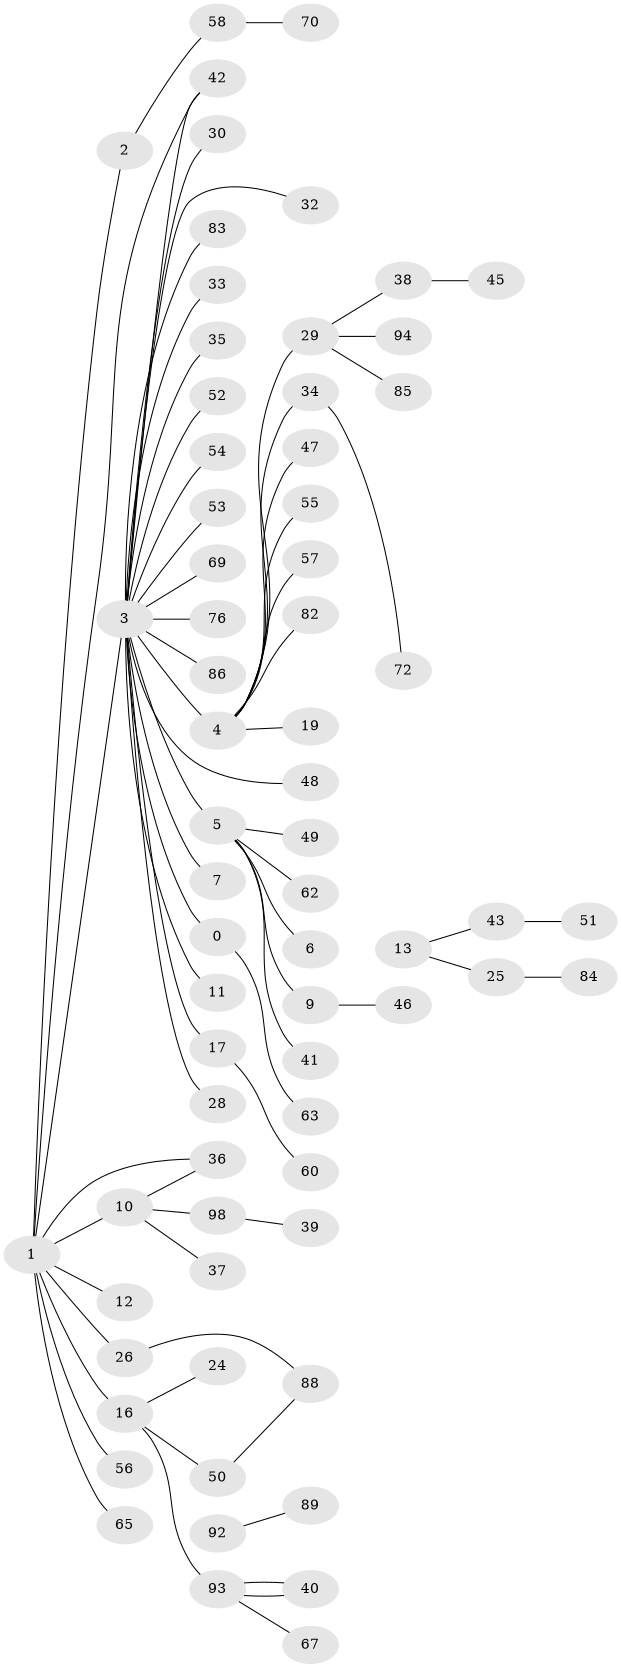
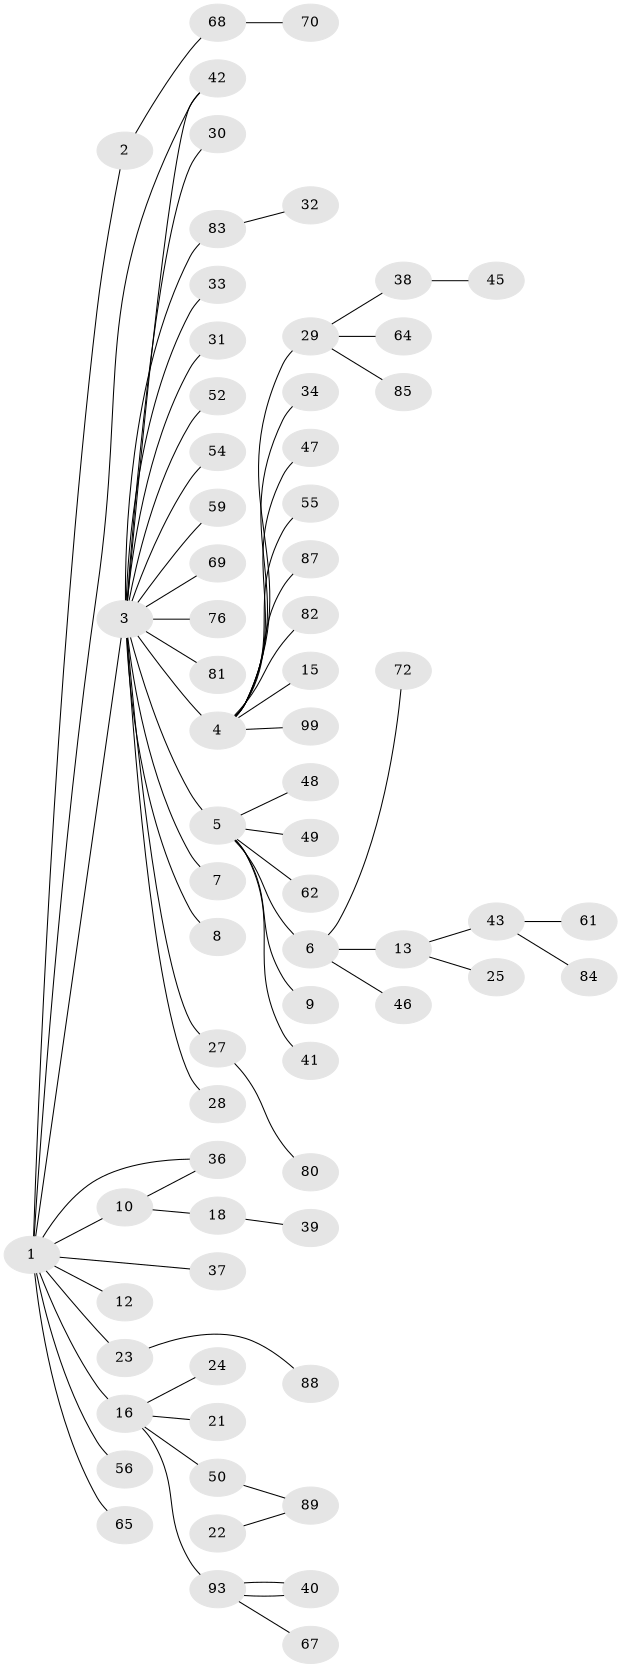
node "58": label "58" -> "68"
node "94": label "94" -> "64"
node "35": label "35" -> "31"
edge "32" -- "3": now "32" -- "83"
node "53": label "53" -> "59"
edge "34" -- "72": now "6" -- "72"
node "57": label "57" -> "87"
node "15": added
node "86": label "86" -> "81"
node "19": label "19" -> "99"
edge "3" -- "48": now "5" -- "48"
node "51": label "51" -> "61"
node "0": label "0" -> "8"
edge "6" -- "13": added
edge "25" -- "84": now "43" -- "84"
node "11": removed
edge "9" -- "46": now "6" -- "46"
node "17": label "17" -> "27"
node "63": removed
node "60": label "60" -> "80"
node "98": label "98" -> "18"
edge "10" -- "37": now "1" -- "37"
node "26": label "26" -> "23"
node "21": added
edge "88" -- "50": now "89" -- "50"
node "92": label "92" -> "22"
